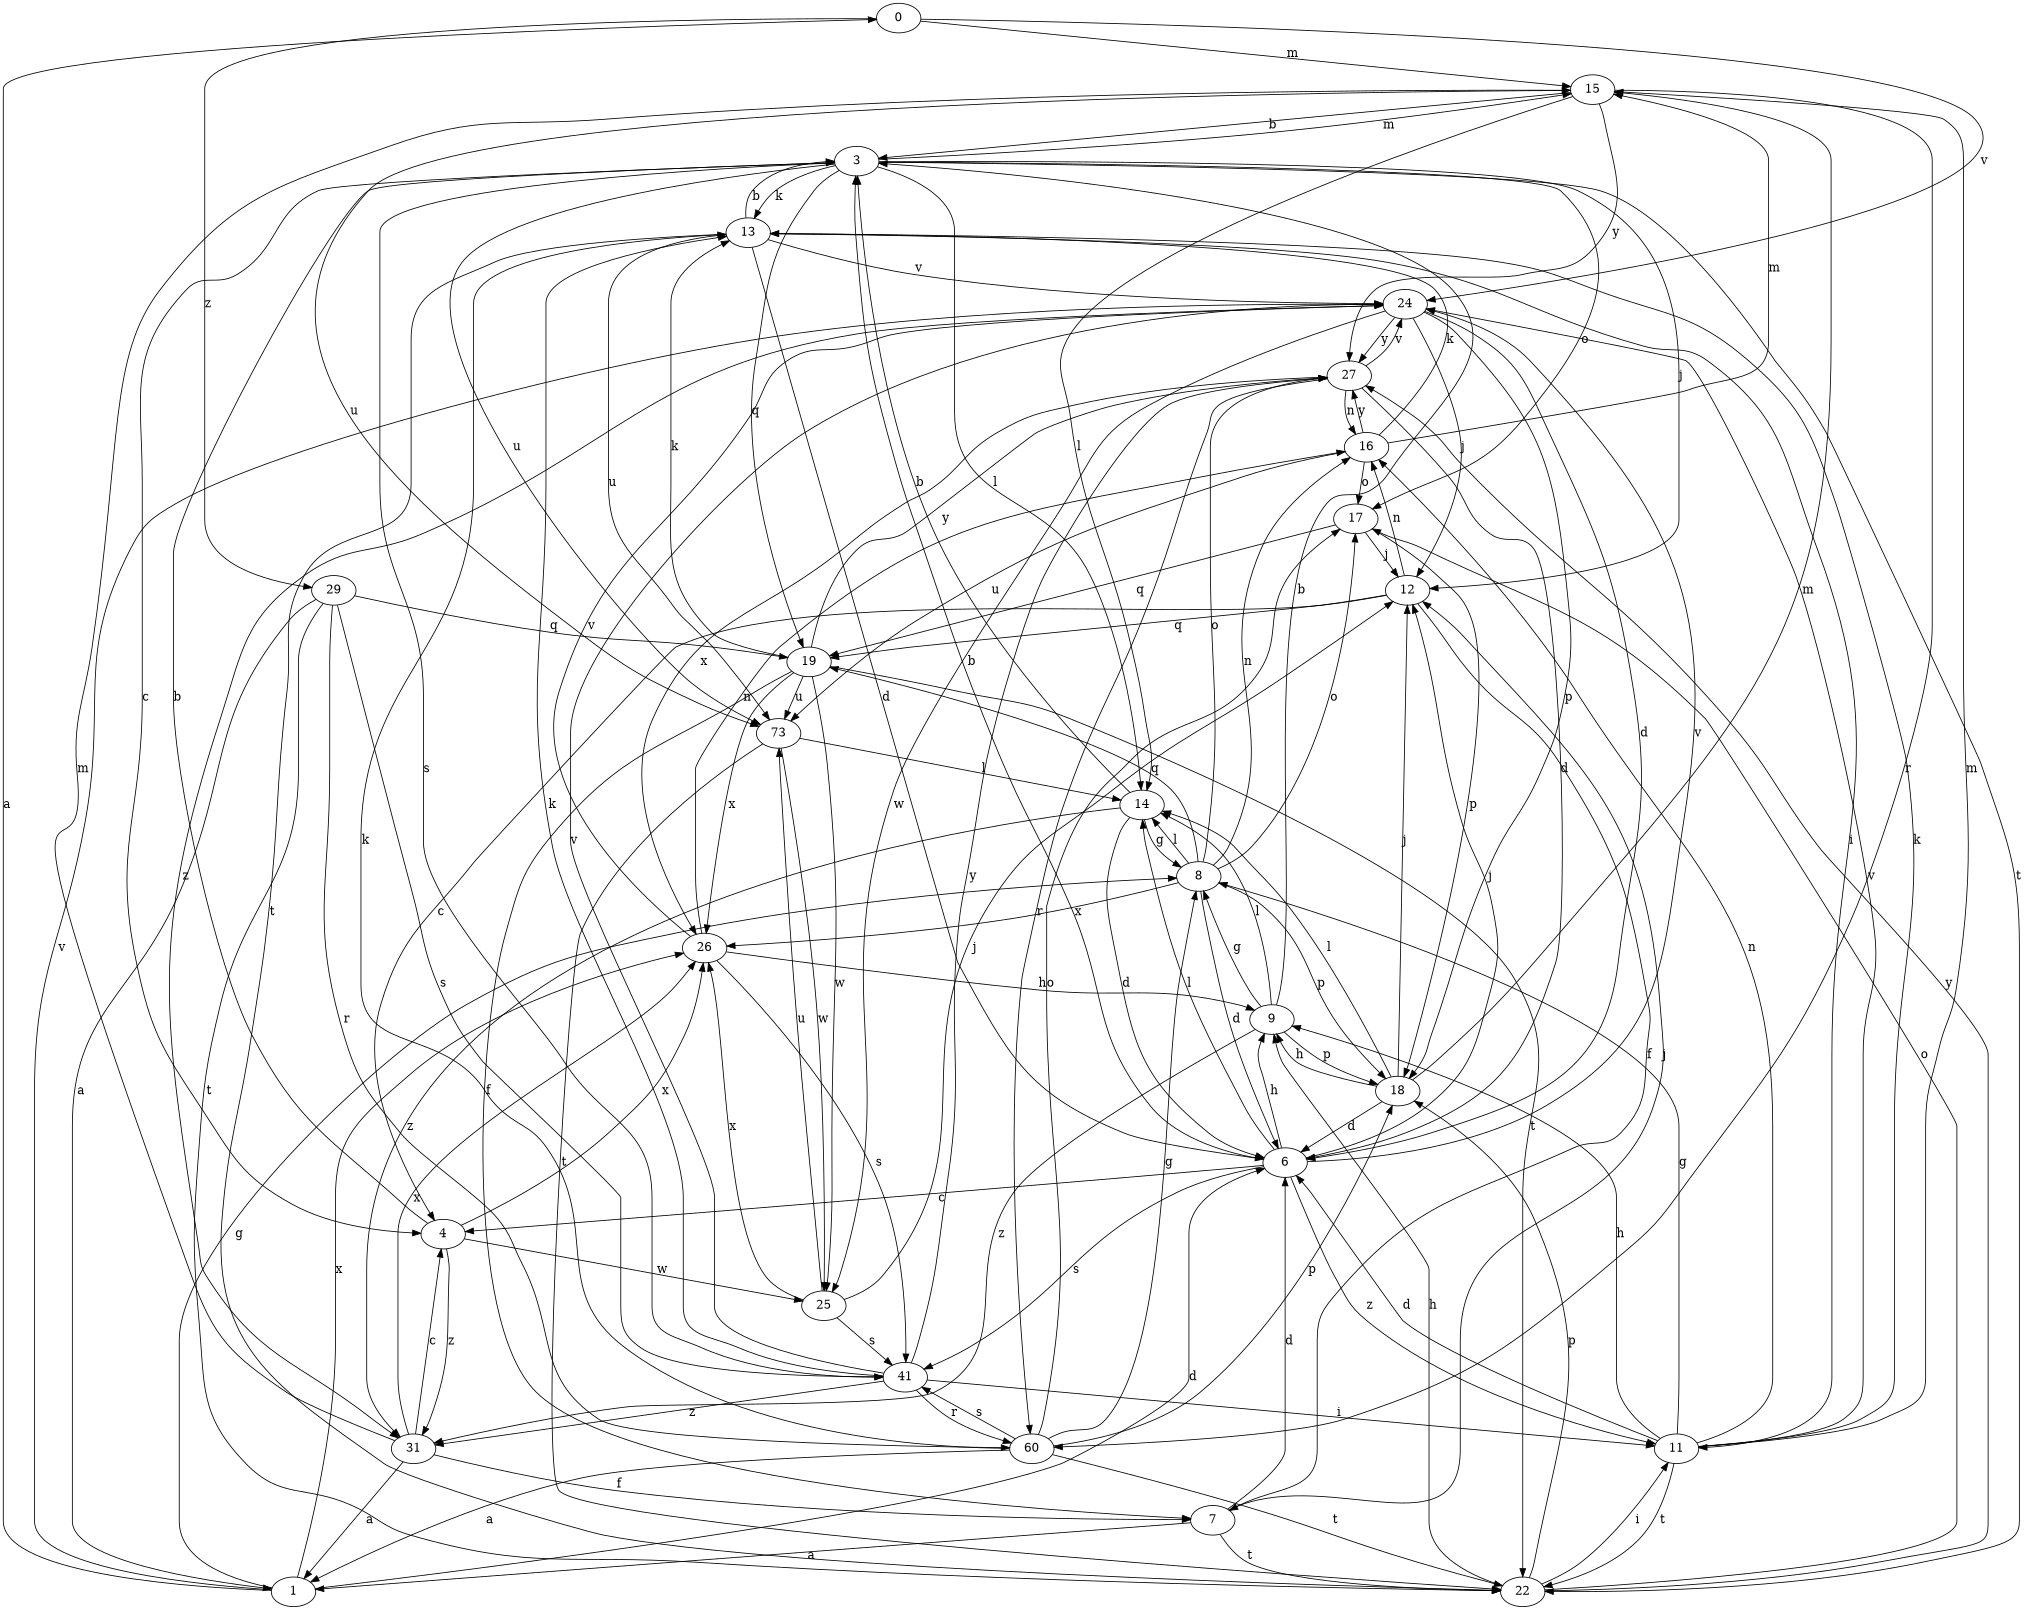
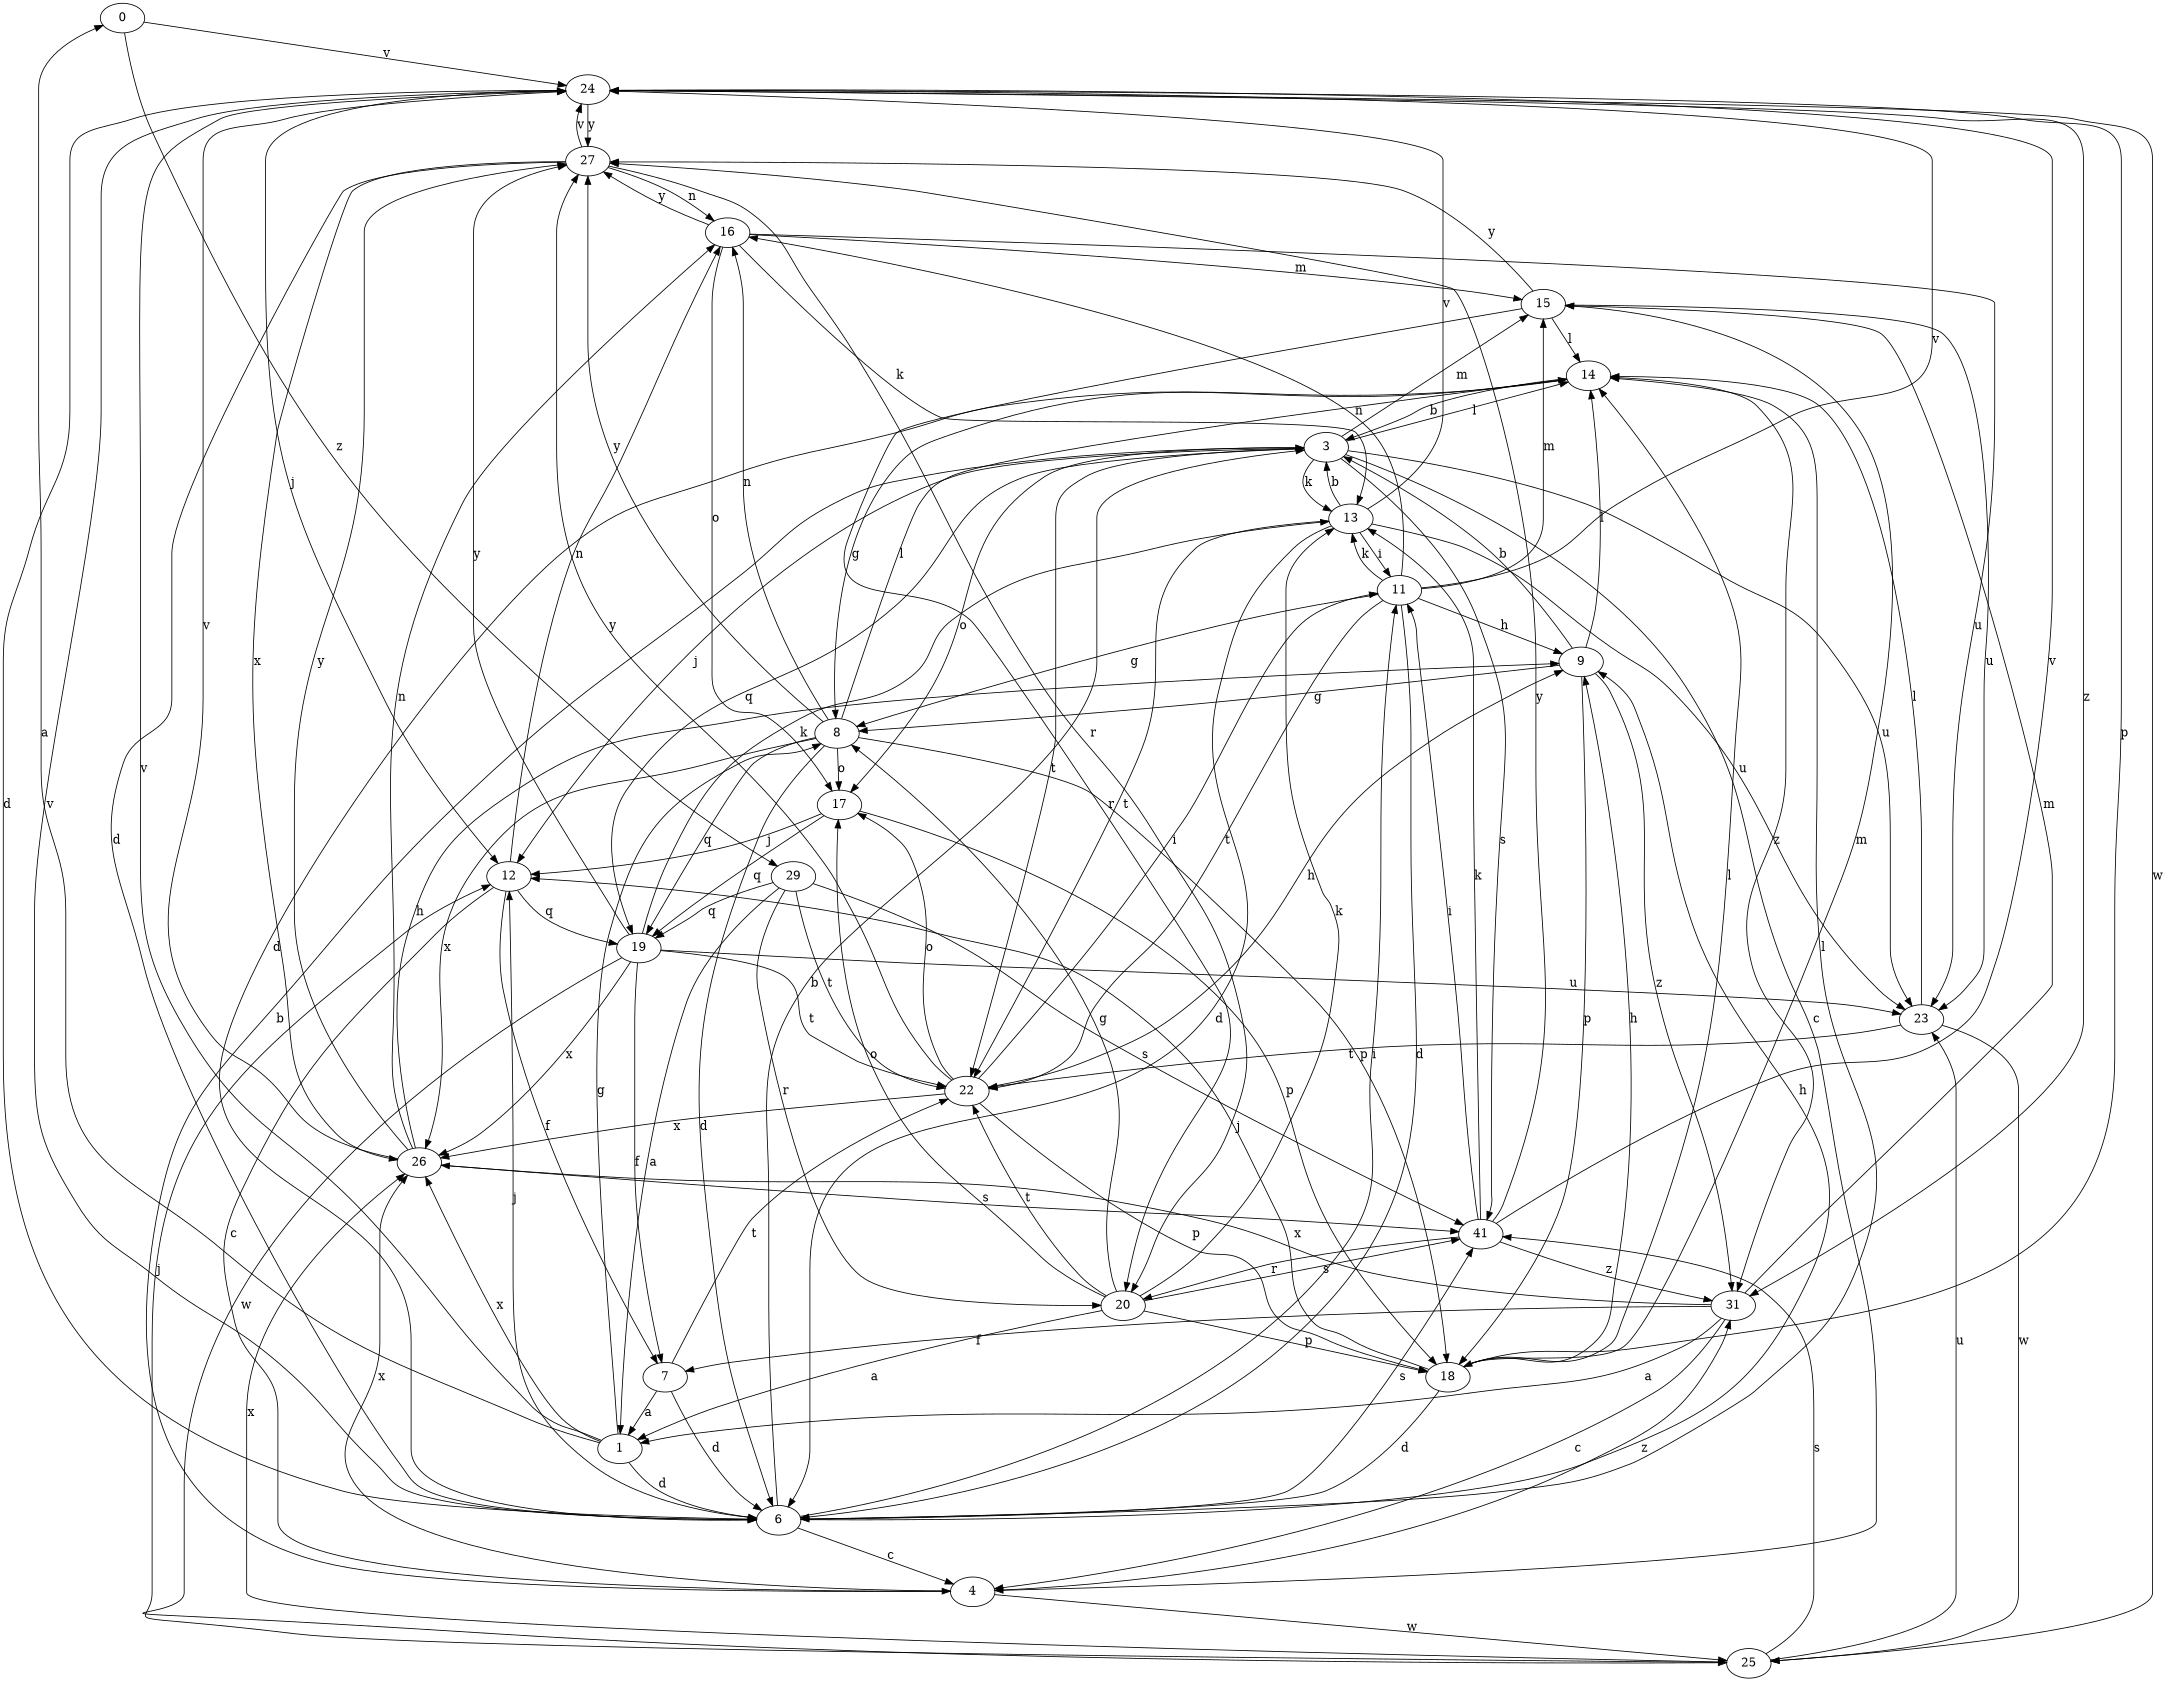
edge "0" -> "15": removed, label "m"
edge "15" -> "3": removed, label "b"
edge "8" -> "27": label "o" -> "y"
edge "26" -> "27": added, label "y"
node "73": label "73" -> "23"
edge "22" -> "26": added, label "x"
edge "7" -> "12": removed, label "j"
edge "6" -> "11": label "z" -> "i"
node "60": label "60" -> "20"
